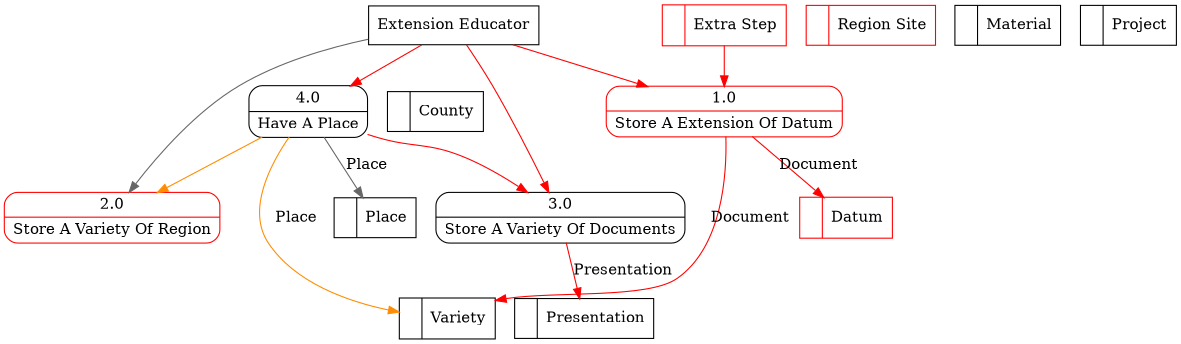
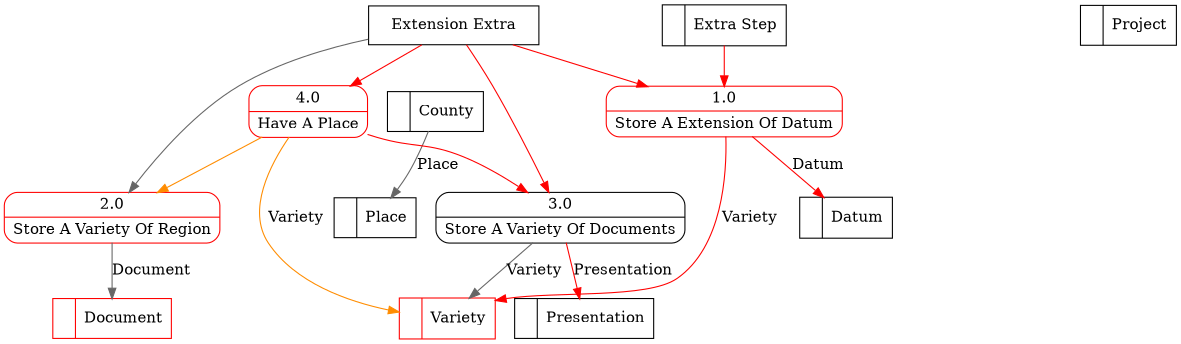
node "Extension Educator": label "Extension Educator" -> "Extension Extra"
node "Extra Step": color red -> black
node "Region Site": removed
node "Material": removed
node "4.0": color black -> red
edge "4.0" -> "Place": now "County" -> "Place"
edge "1.0" -> "Datum": label "Document" -> "Datum"
edge "4.0" -> "Variety": label "Place" -> "Variety"
edge "1.0" -> "Variety": label "Document" -> "Variety"
node "Datum": color red -> black
edge "3.0" -> "Variety": added, label "Variety"
node "Document": added
node "Variety": color black -> red
